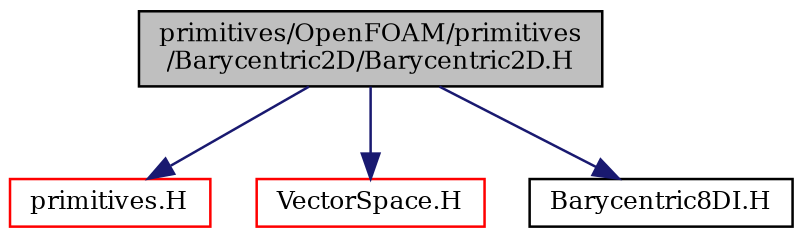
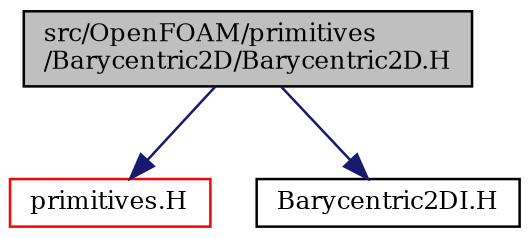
node "primitives/OpenFOAM/primitives /Barycentric2D/Barycentric2D.H": label "primitives/OpenFOAM/primitives /Barycentric2D/Barycentric2D.H" -> "src/OpenFOAM/primitives /Barycentric2D/Barycentric2D.H"
node "VectorSpace.H": removed
node "Barycentric8DI.H": label "Barycentric8DI.H" -> "Barycentric2DI.H"
